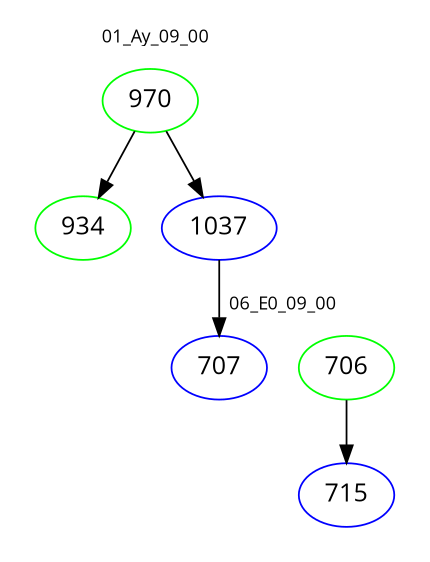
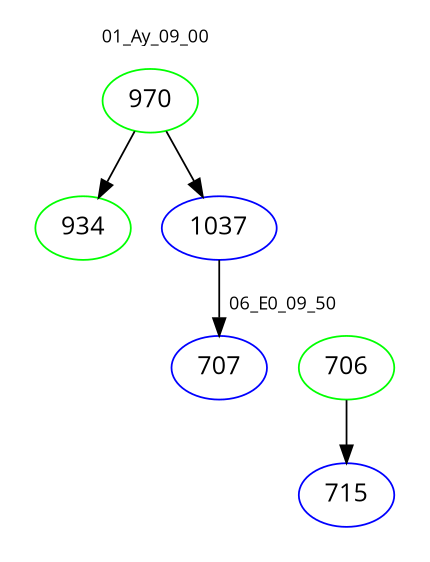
cluster "06_E0_09_00": label "06_E0_09_00" -> "06_E0_09_50"
